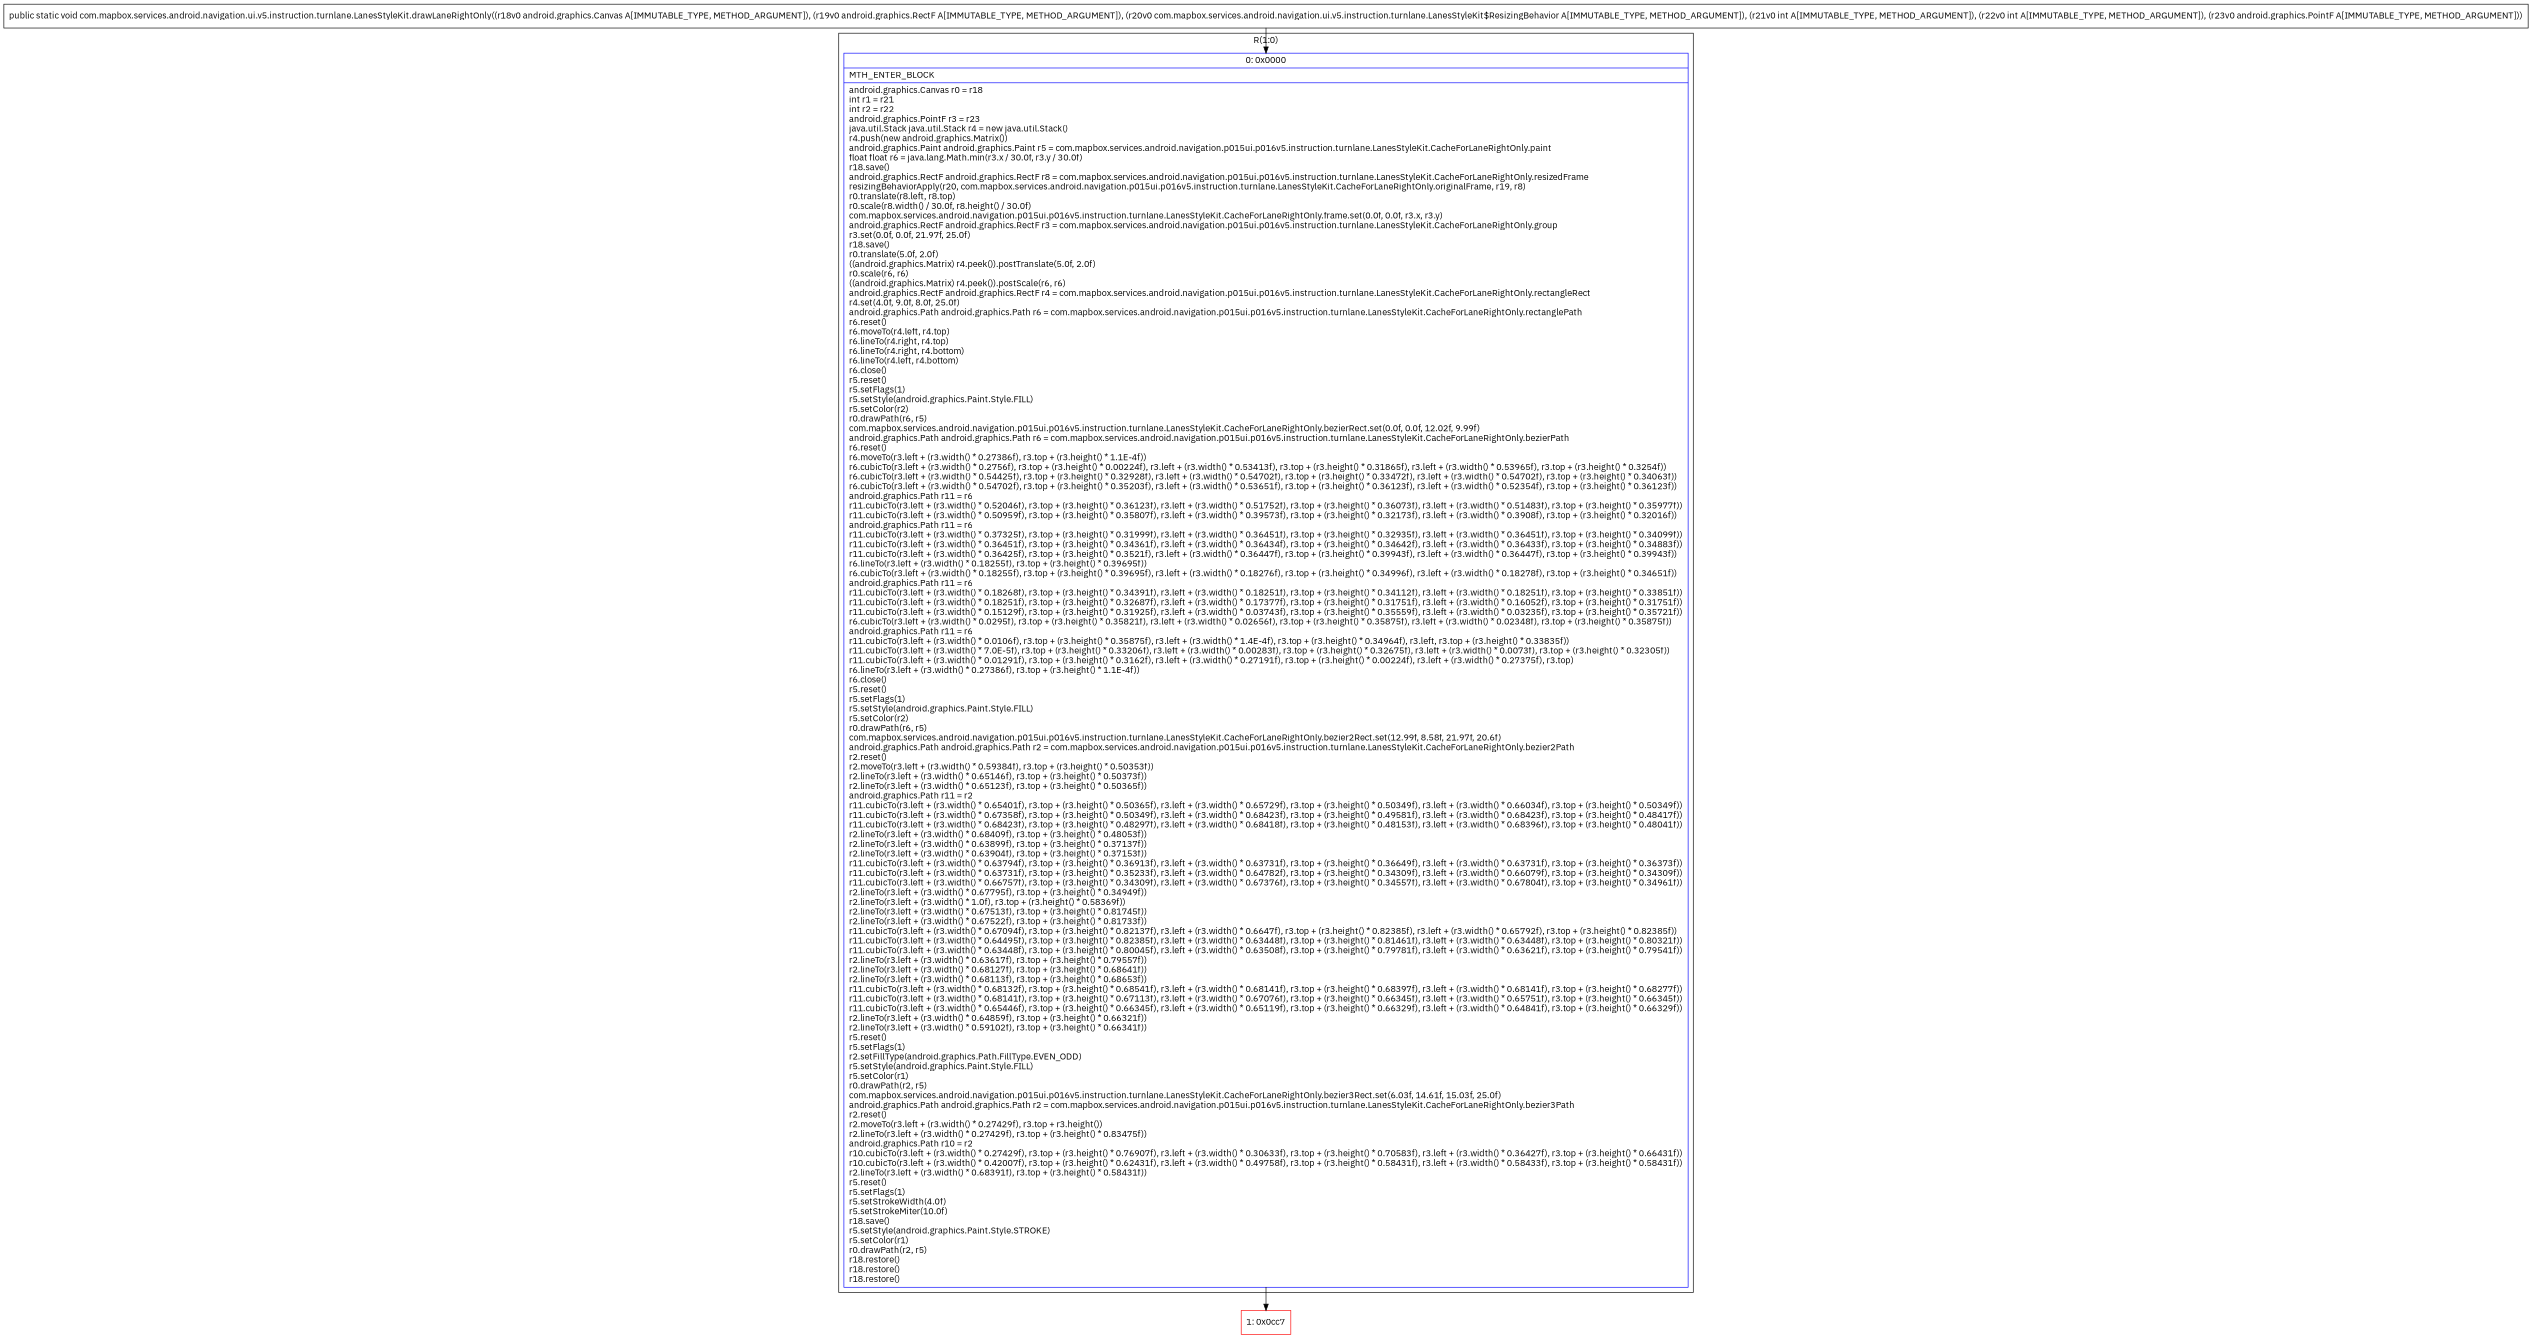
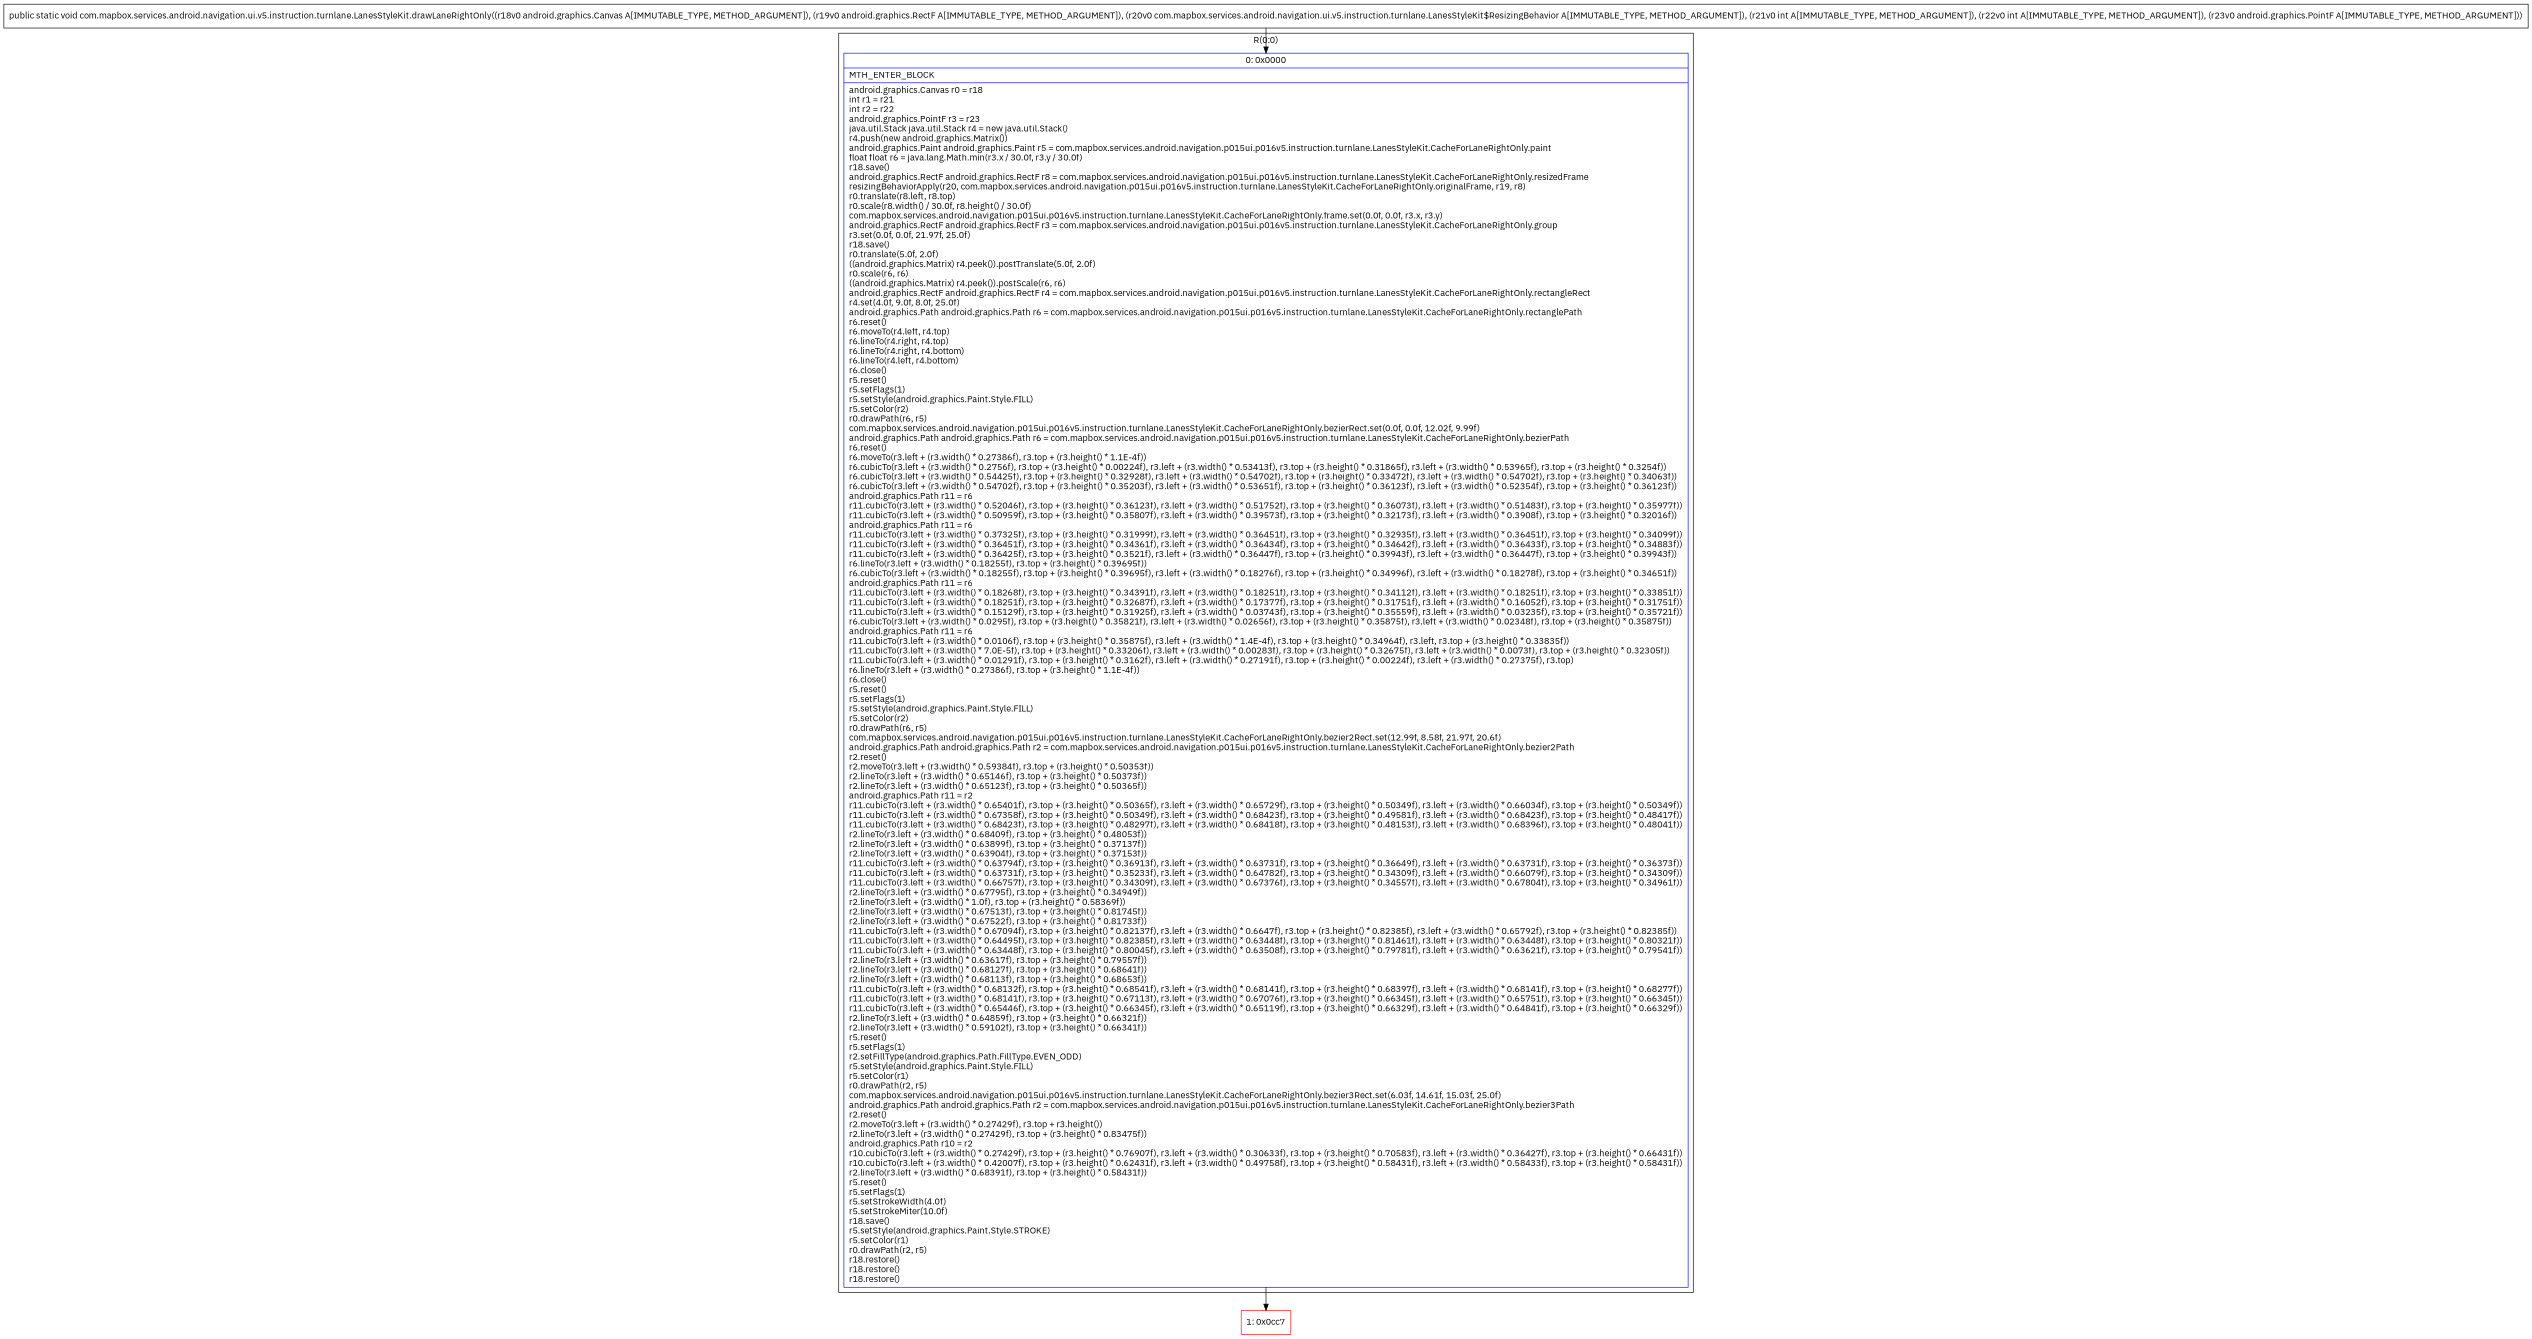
cluster "R(1:0)": label "R(1:0)" -> "R(0:0)"
